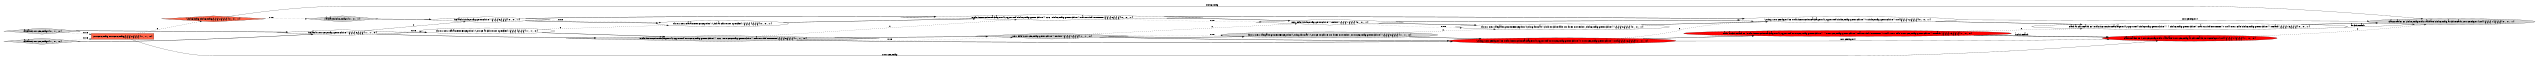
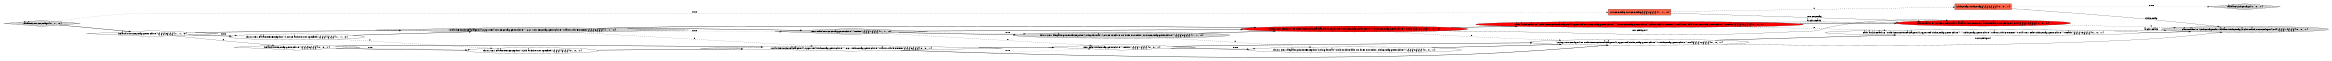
node "SinkConfig sinkConfig@@@2@@@['0', '0', '1']": shape diamond -> box
edge "validateSinkConfigs['0', '0', '1']" -> "isBlank(sinkConfig.getArchive())@@@3@@@['0', '0', '1']": removed
node "validateSourceConfigs['1', '0', '0']": removed
